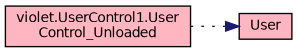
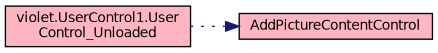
node "User": label "User" -> "AddPictureContentControl"
